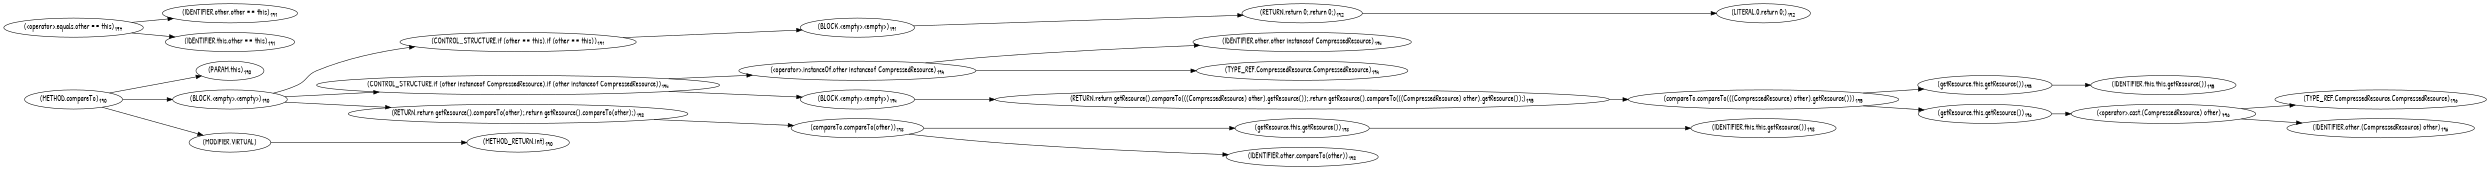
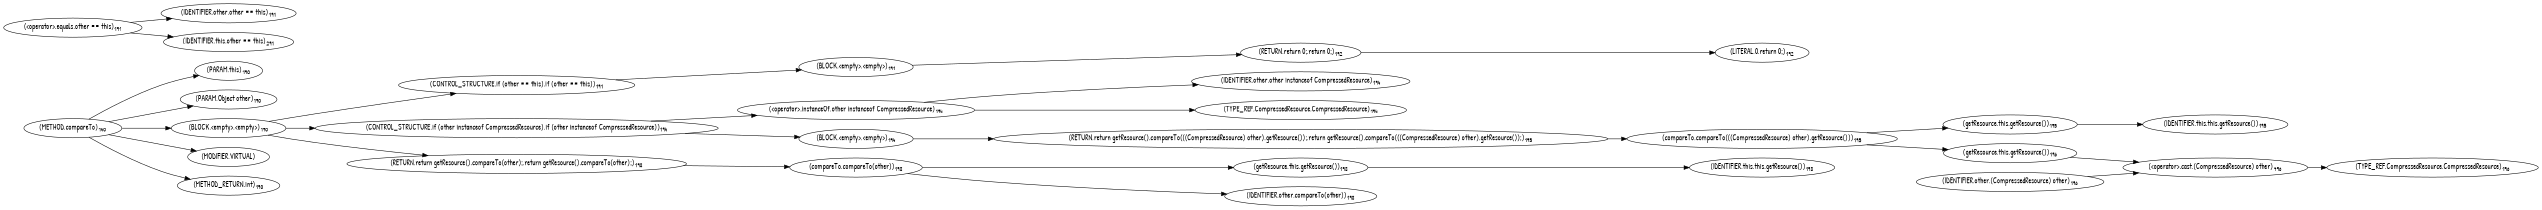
node "(<operator>.equals,other == this)": text "197" -> "191"
node "(IDENTIFIER,this,other == this)": text "191" -> "291"
node "(METHOD,compareTo)": text "190" -> "140"
node "(PARAM,Object other)": added
edge "(<operator>.cast,(CompressedResource) other)" -> "(IDENTIFIER,other,(CompressedResource) other)": reversed
edge "(MODIFIER,VIRTUAL)" -> "(METHOD_RETURN,int)": now "(METHOD,compareTo)" -> "(METHOD_RETURN,int)"
